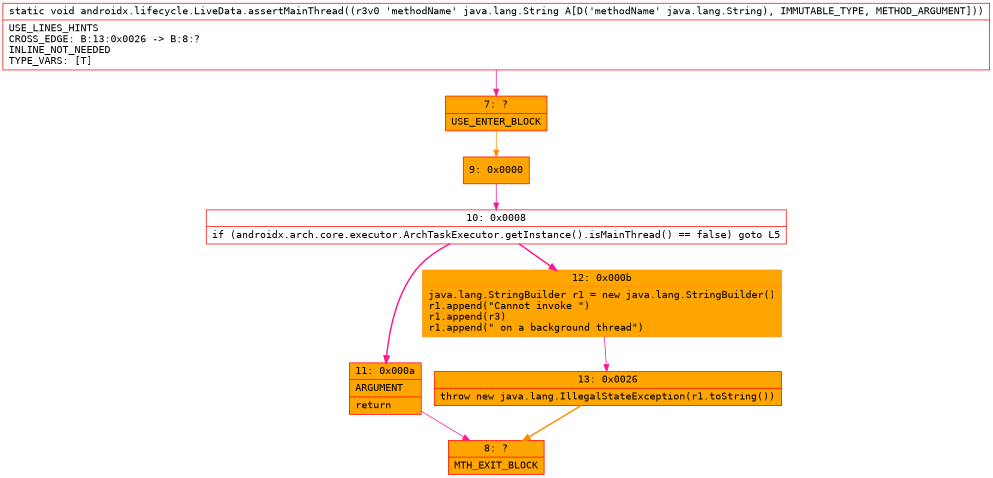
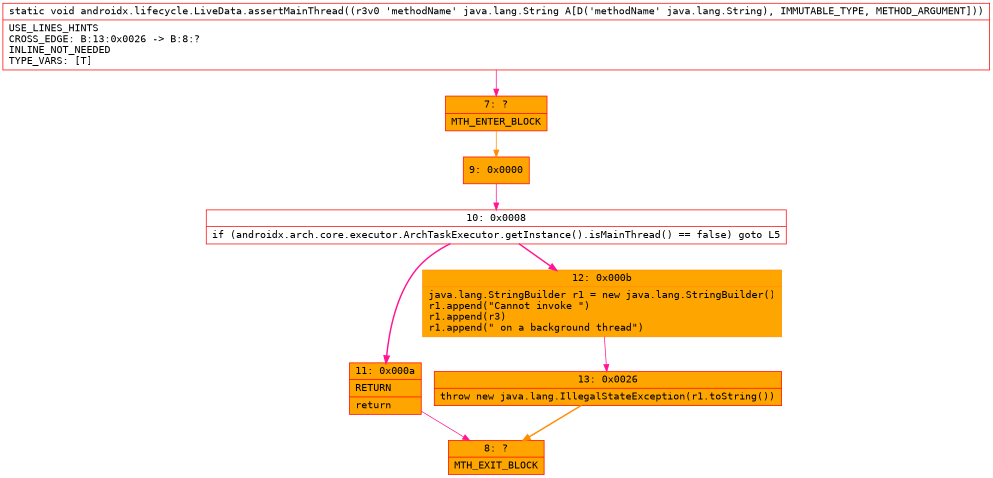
node "7: ?": text "USE_ENTER_BLOCK" -> "MTH_ENTER_BLOCK"
node "11: 0x000a": text "ARGUMENT" -> "RETURN"
